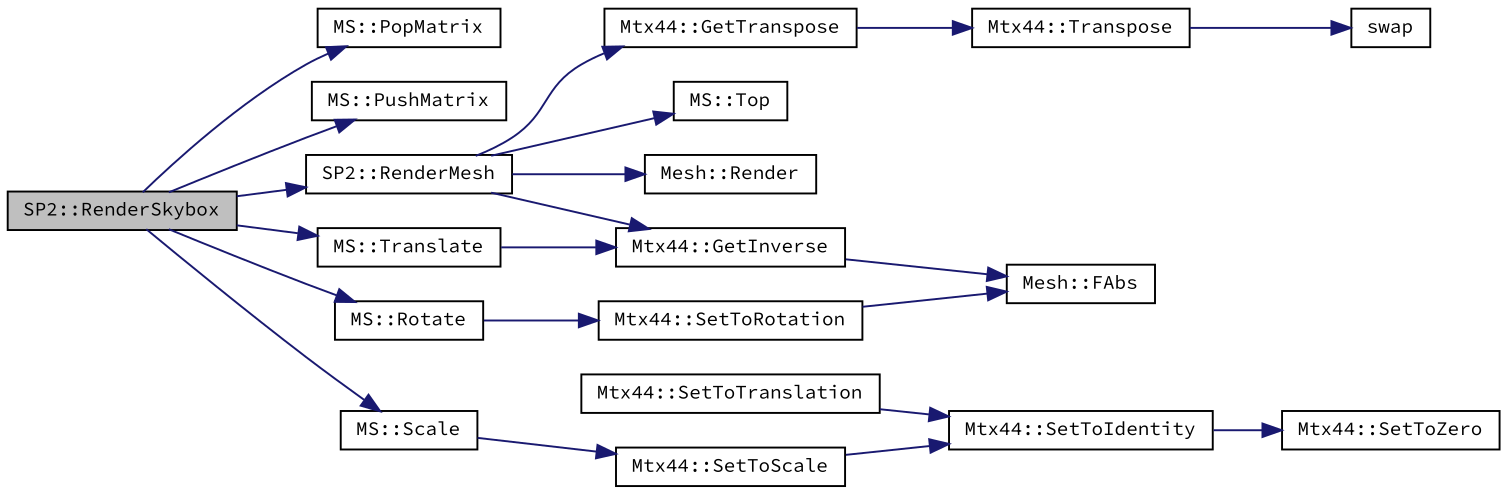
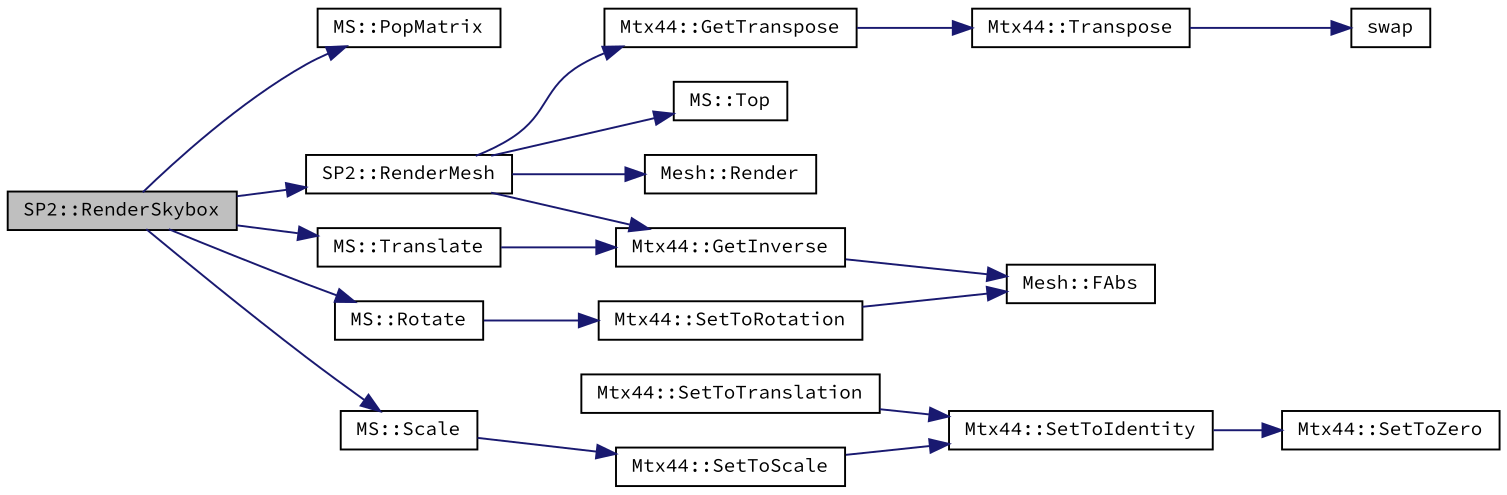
node "MS::PushMatrix": removed
